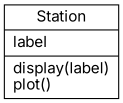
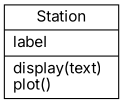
node "Station": text "display(label)" -> "display(text)"
